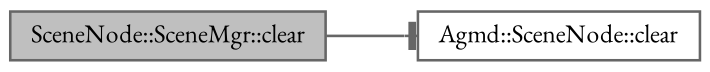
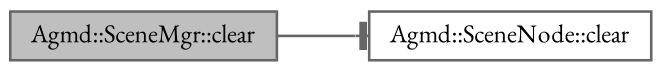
node "SceneNode::SceneMgr::clear": label "SceneNode::SceneMgr::clear" -> "Agmd::SceneMgr::clear"
